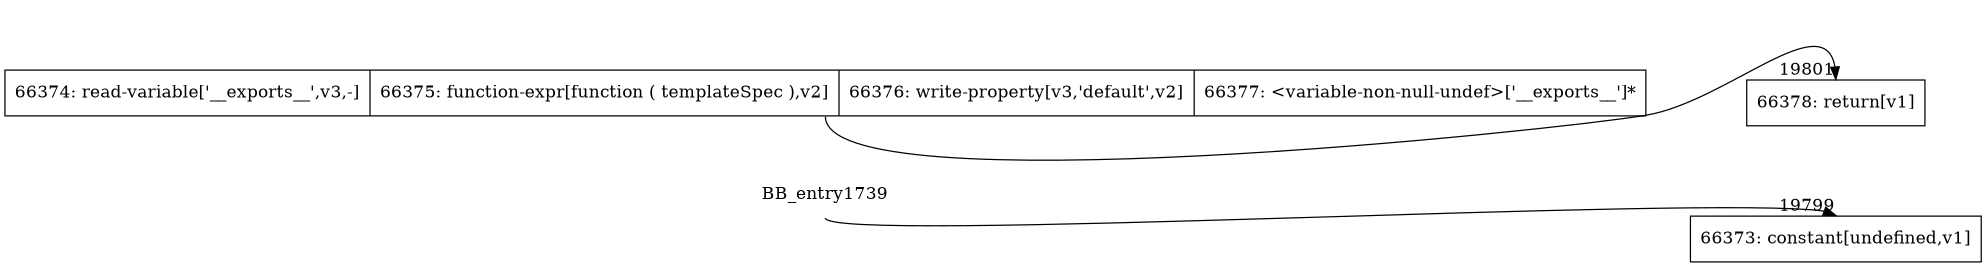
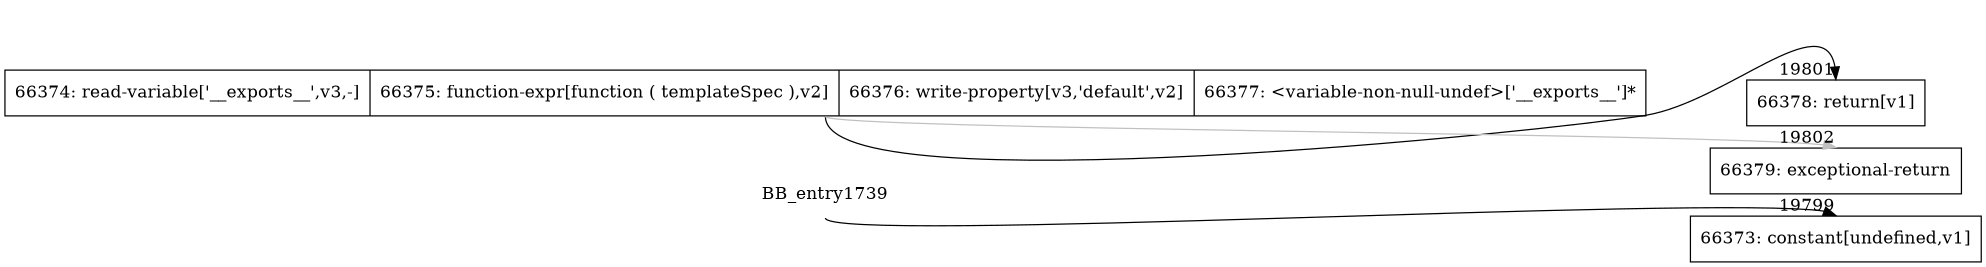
node "66379: exceptional-return": added
